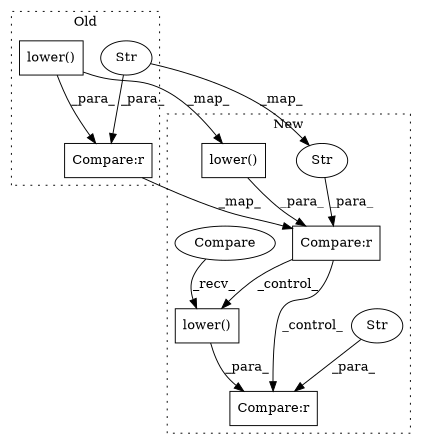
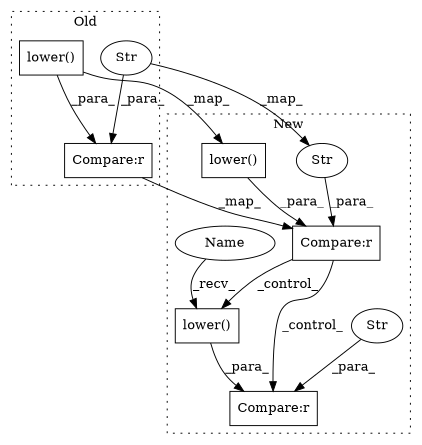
node "Compare": label "Compare" -> "Name"
